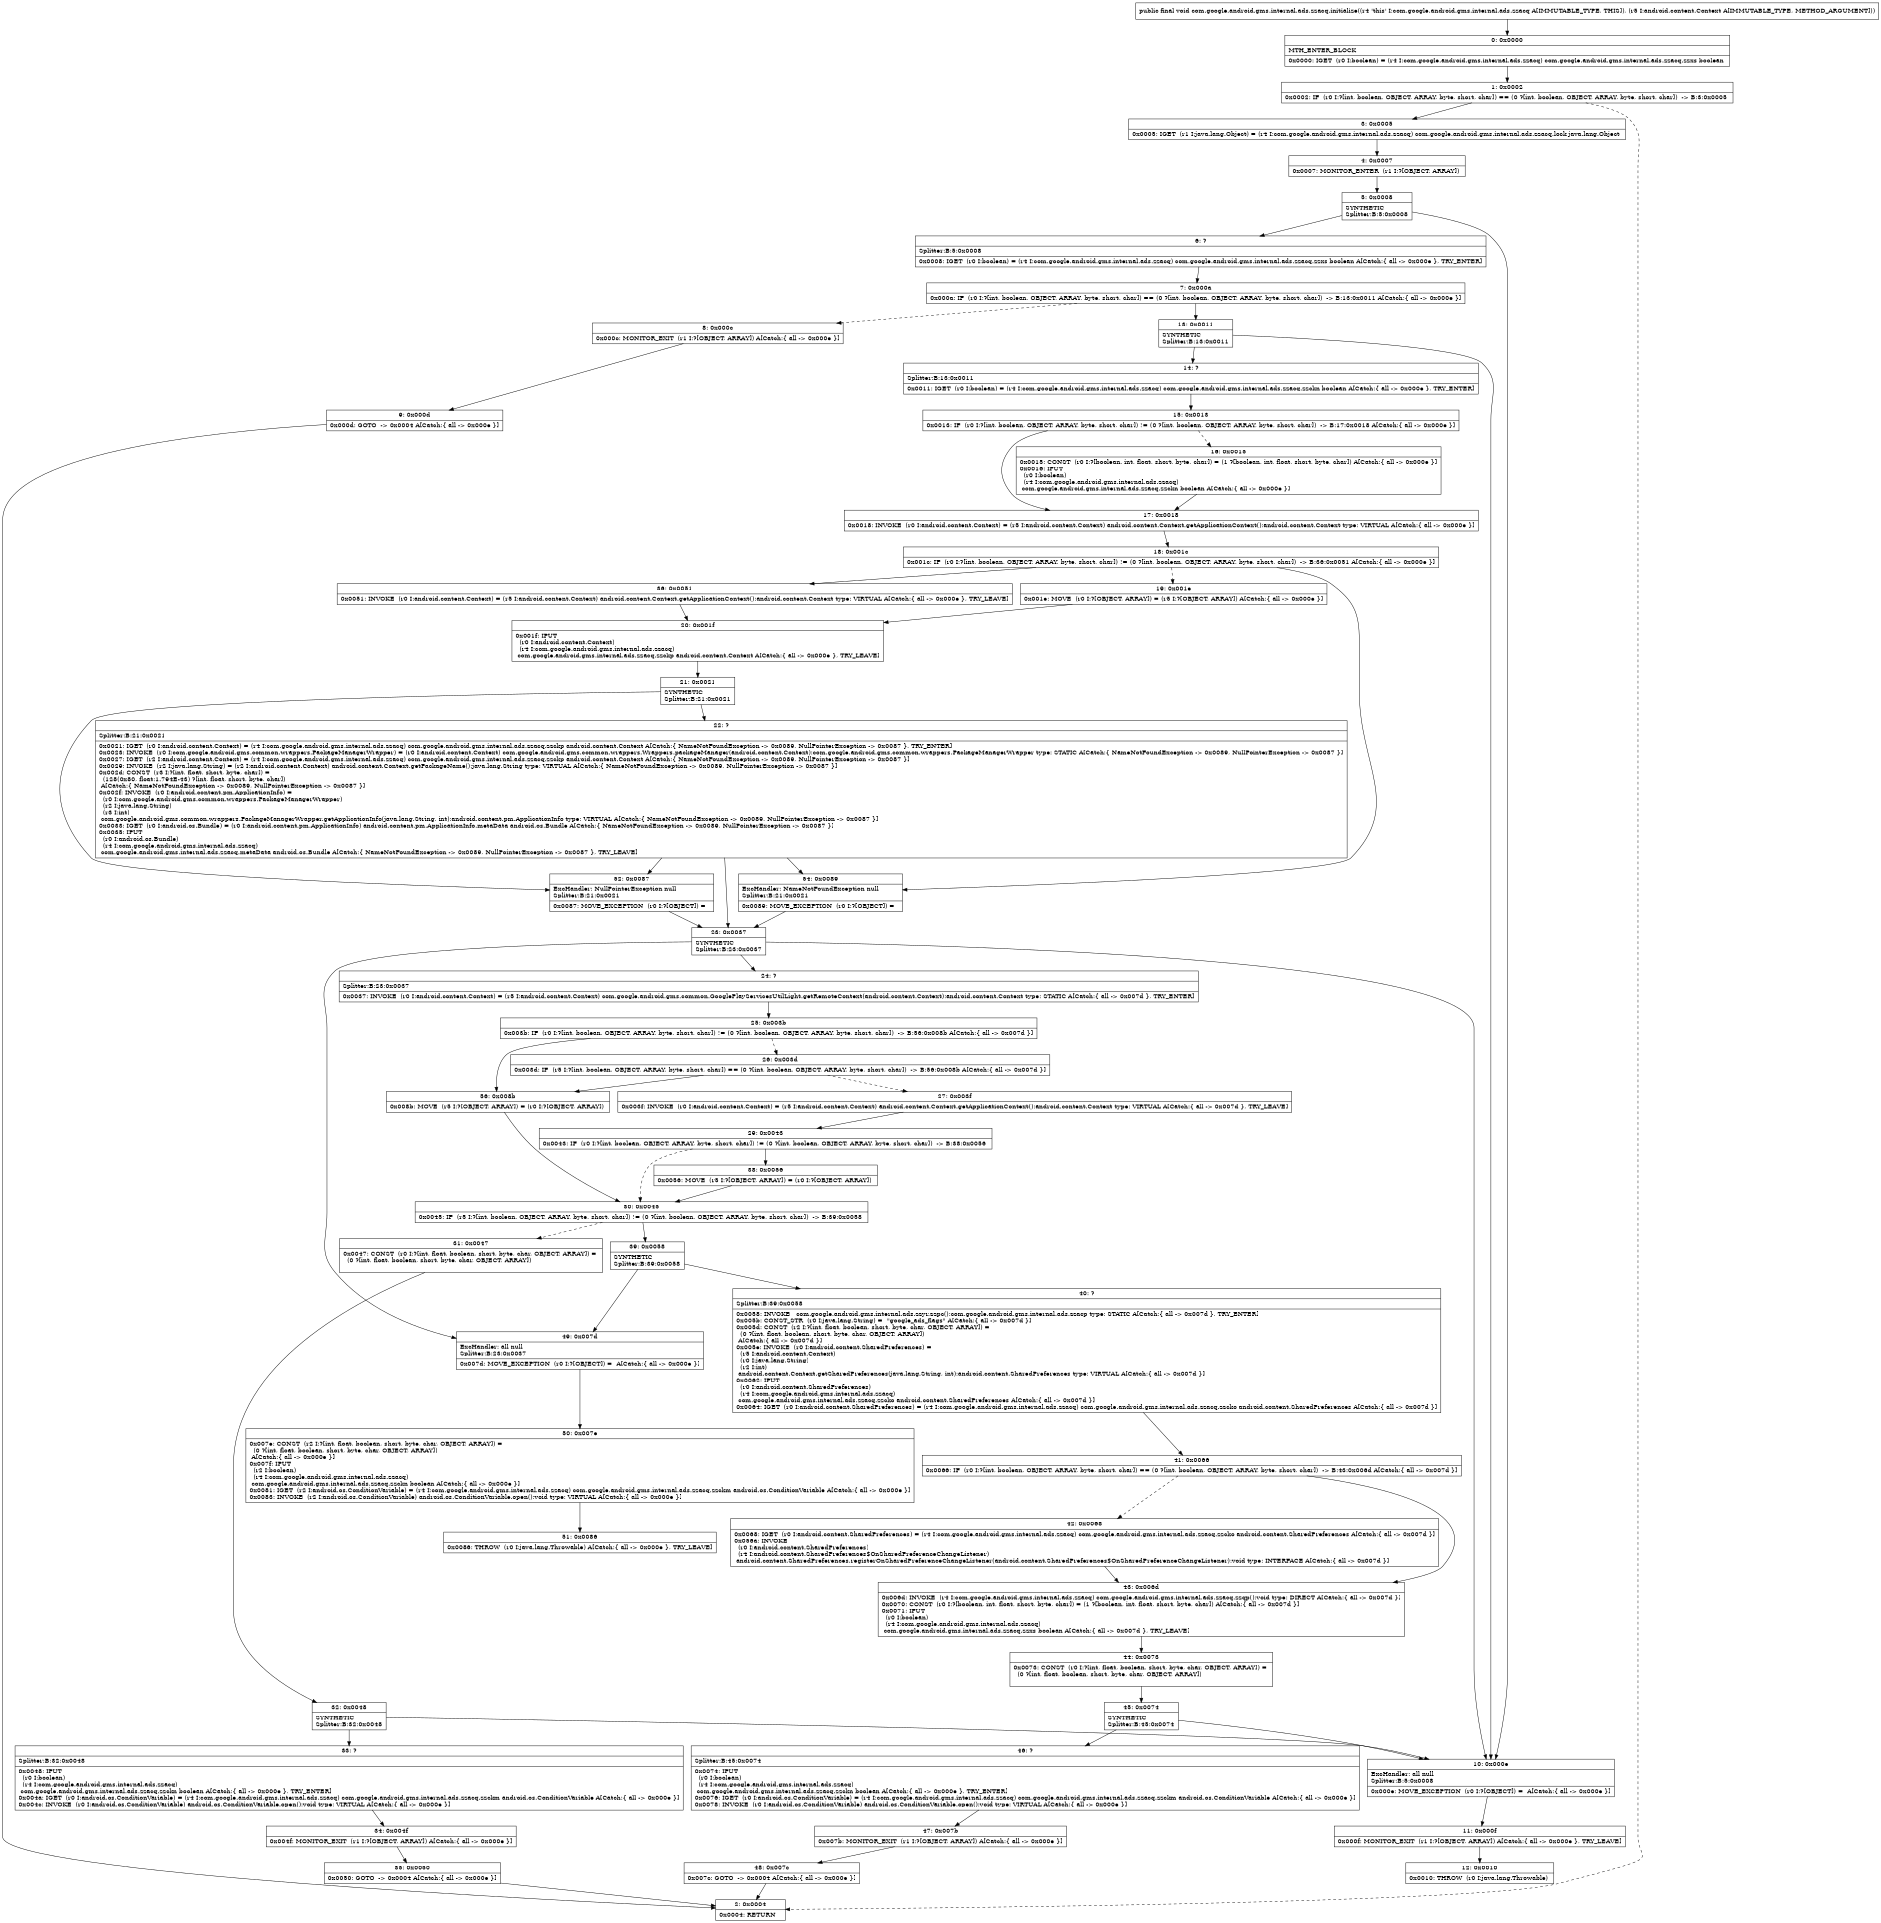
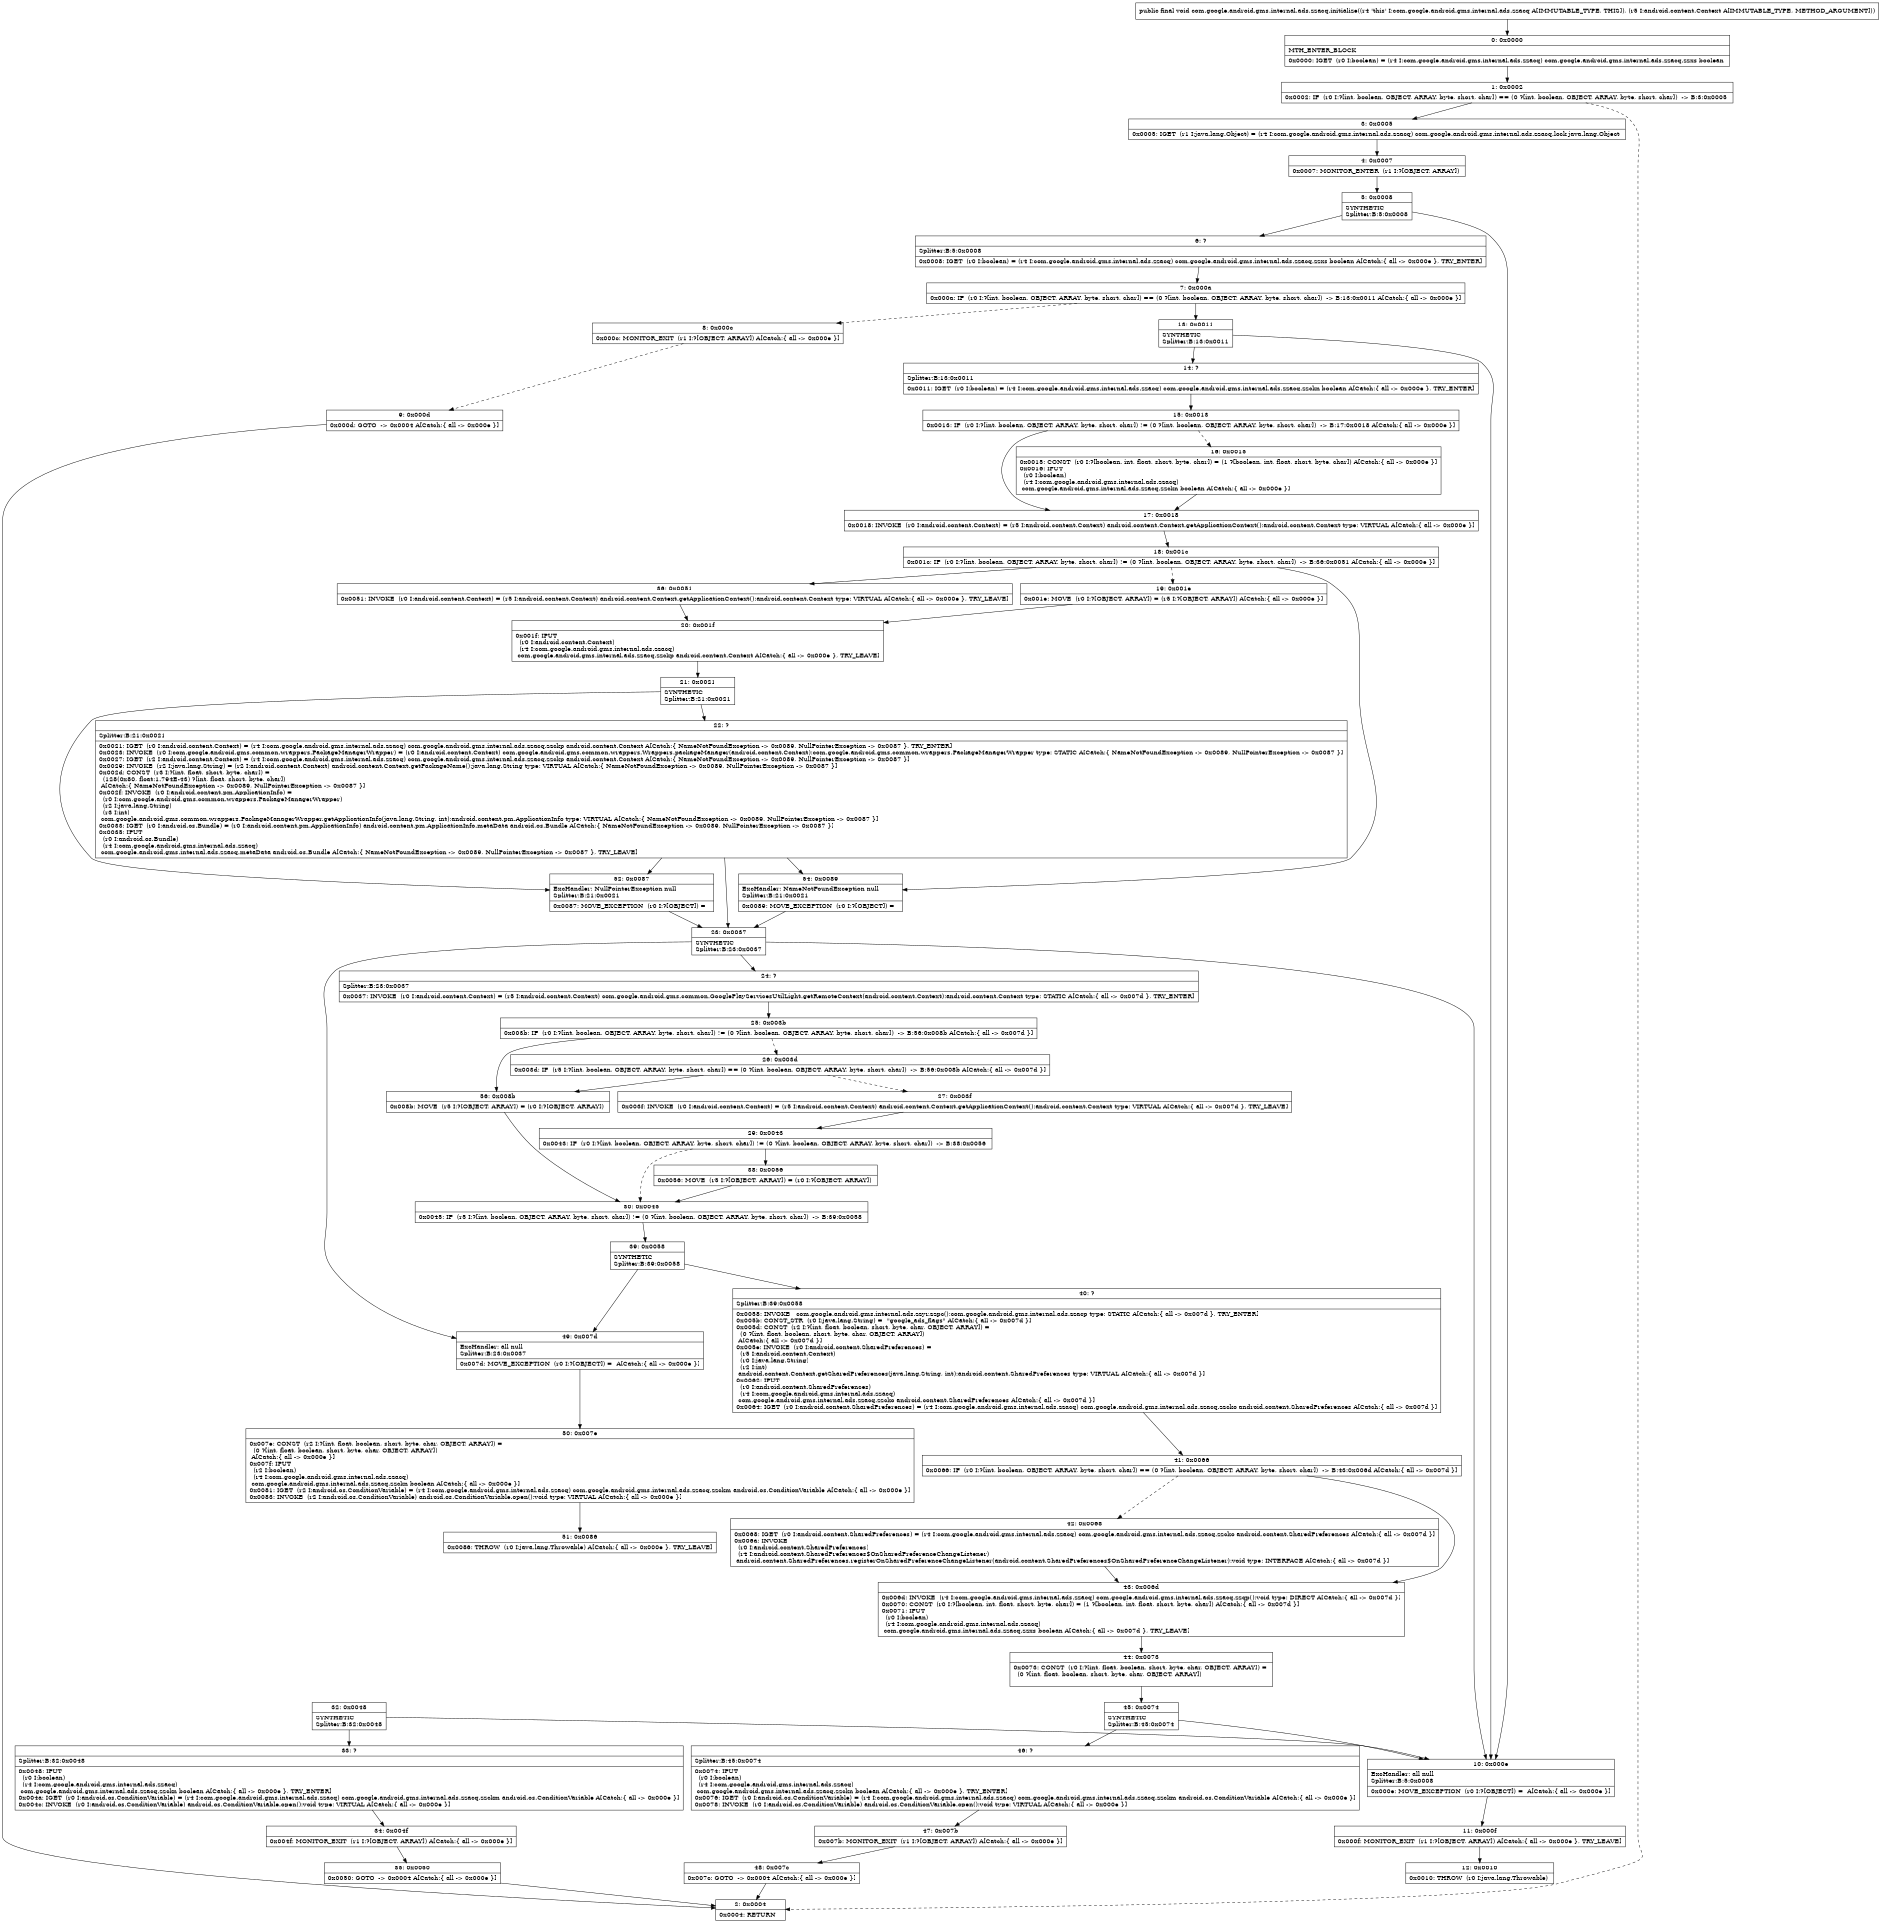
edge "8: 0x000c" -> "9: 0x000d": style solid -> dashed
node "31: 0x0047": removed
node "42: 0x0068": text "0x056a: INVOKE" -> "0x006a: INVOKE"
